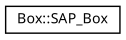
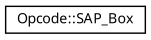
node "Box::SAP_Box": label "Box::SAP_Box" -> "Opcode::SAP_Box"
